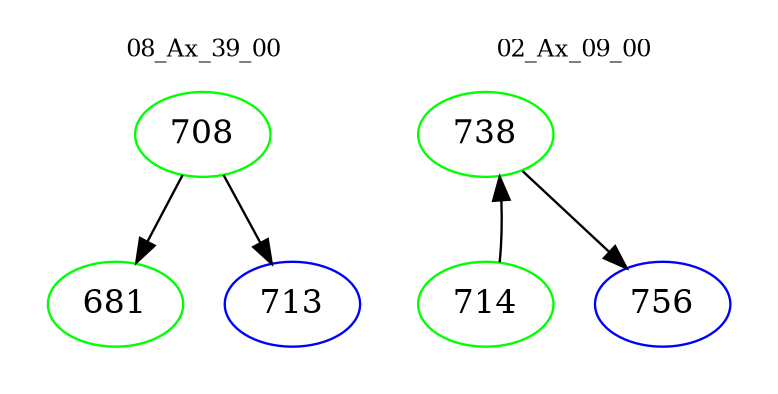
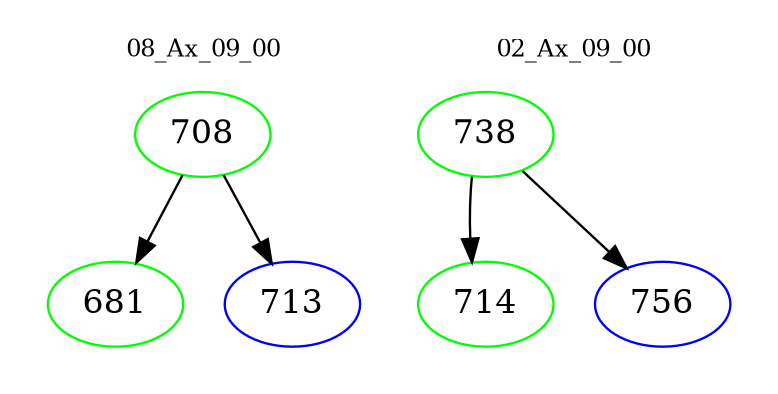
cluster "08_Ax_39_00": label "08_Ax_39_00" -> "08_Ax_09_00"
edge "714" -> "738": reversed
